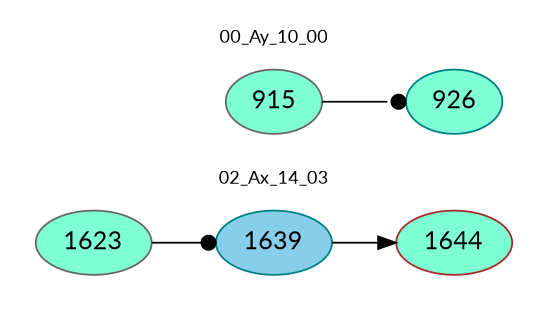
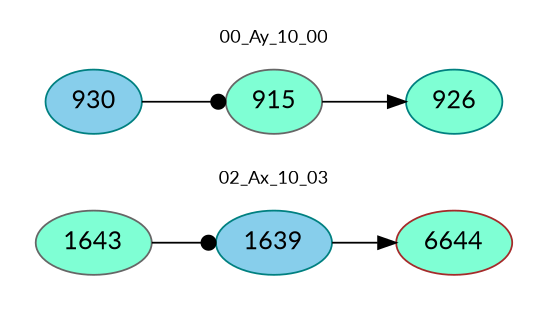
node "930": added
edge "915" -> "926": arrowhead dot -> normal
cluster "02_Ax_14_03": label "02_Ax_14_03" -> "02_Ax_10_03"
node "1623": label "1623" -> "1643"
node "1644": label "1644" -> "6644"
